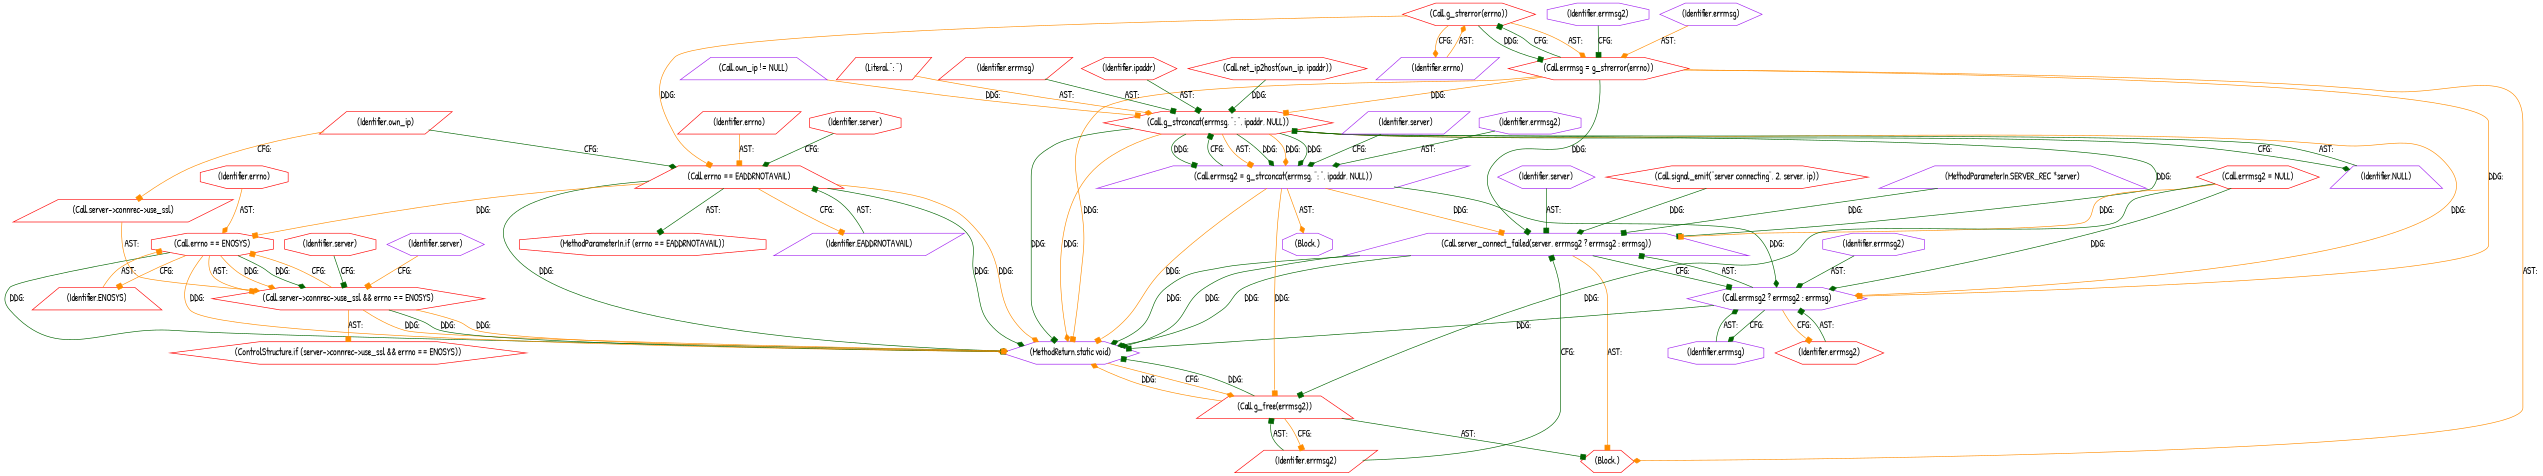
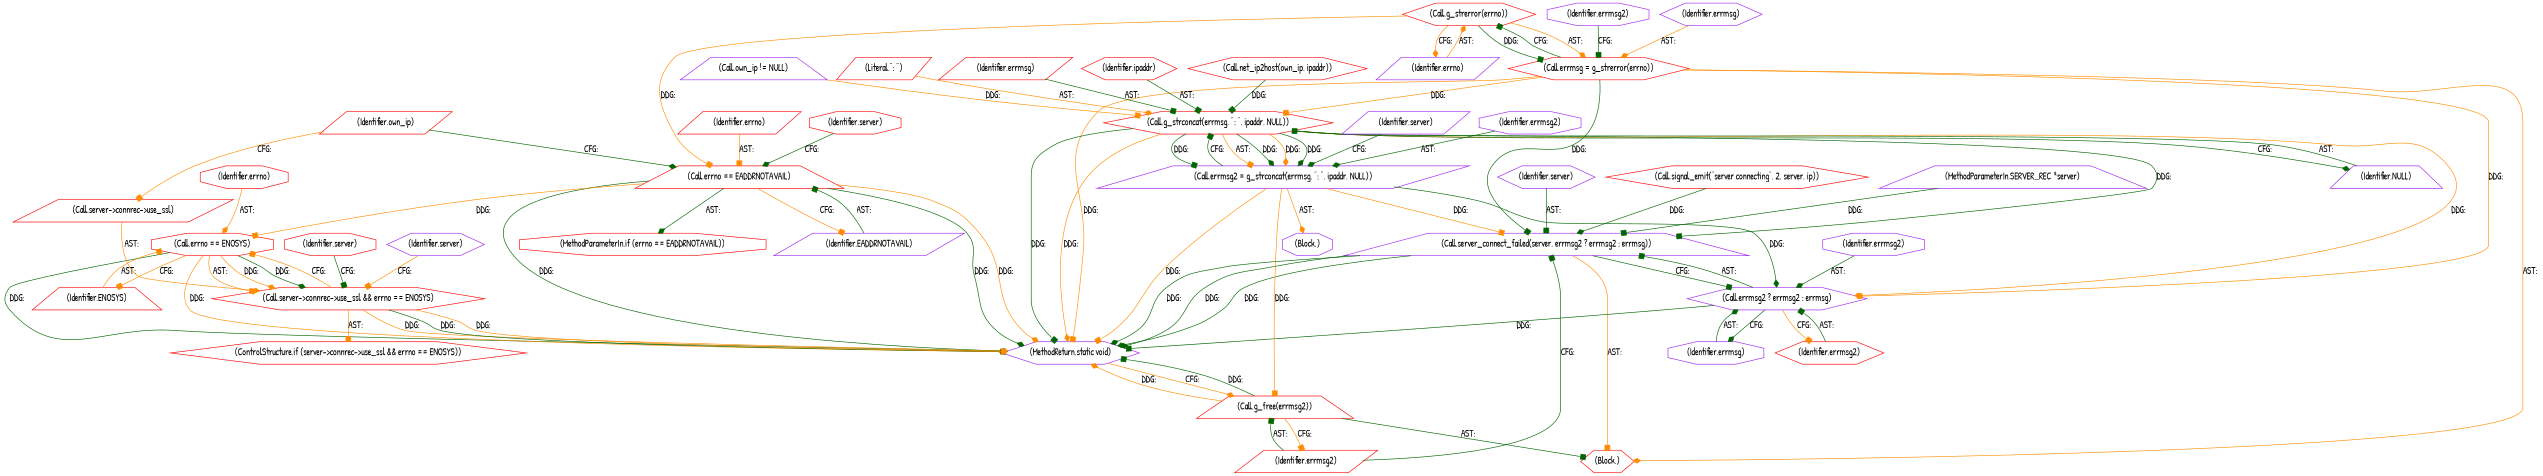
node "(Call,errmsg2 = NULL)": removed
edge "(Call,errno == EADDRNOTAVAIL)" -> "(MethodParameterIn,if (errno == EADDRNOTAVAIL))": arrowhead box -> diamond
